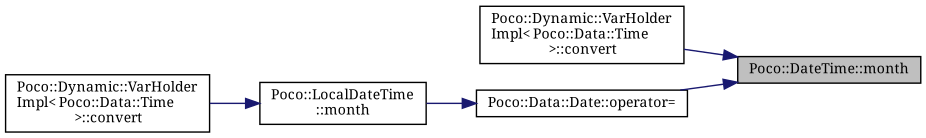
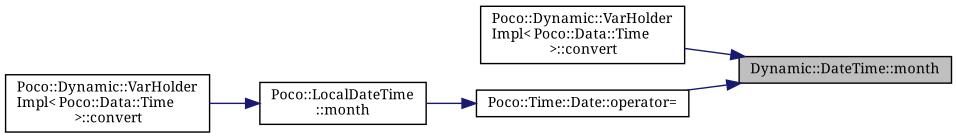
node "Poco::DateTime::month": label "Poco::DateTime::month" -> "Dynamic::DateTime::month"
node "Poco::Data::Date::operator=": label "Poco::Data::Date::operator=" -> "Poco::Time::Date::operator="
